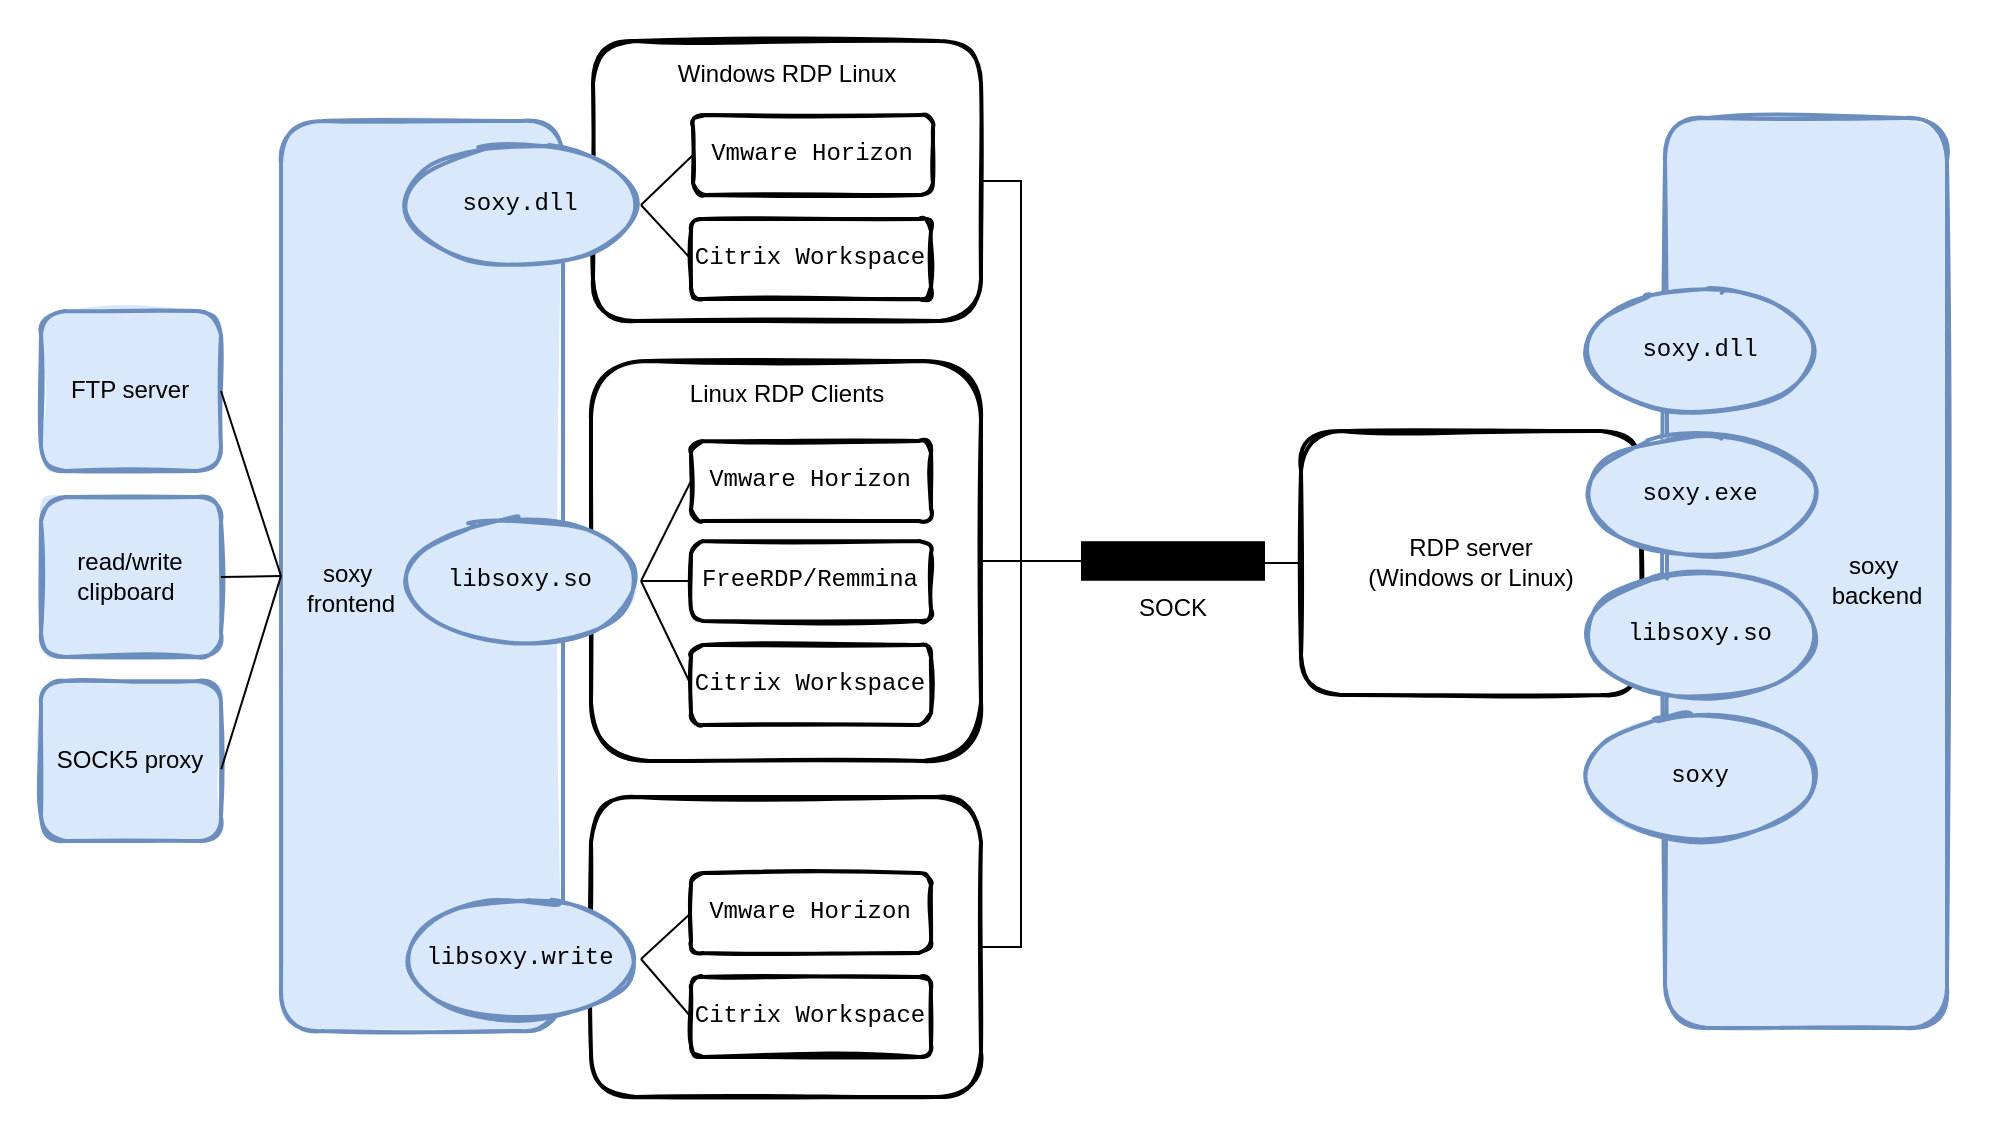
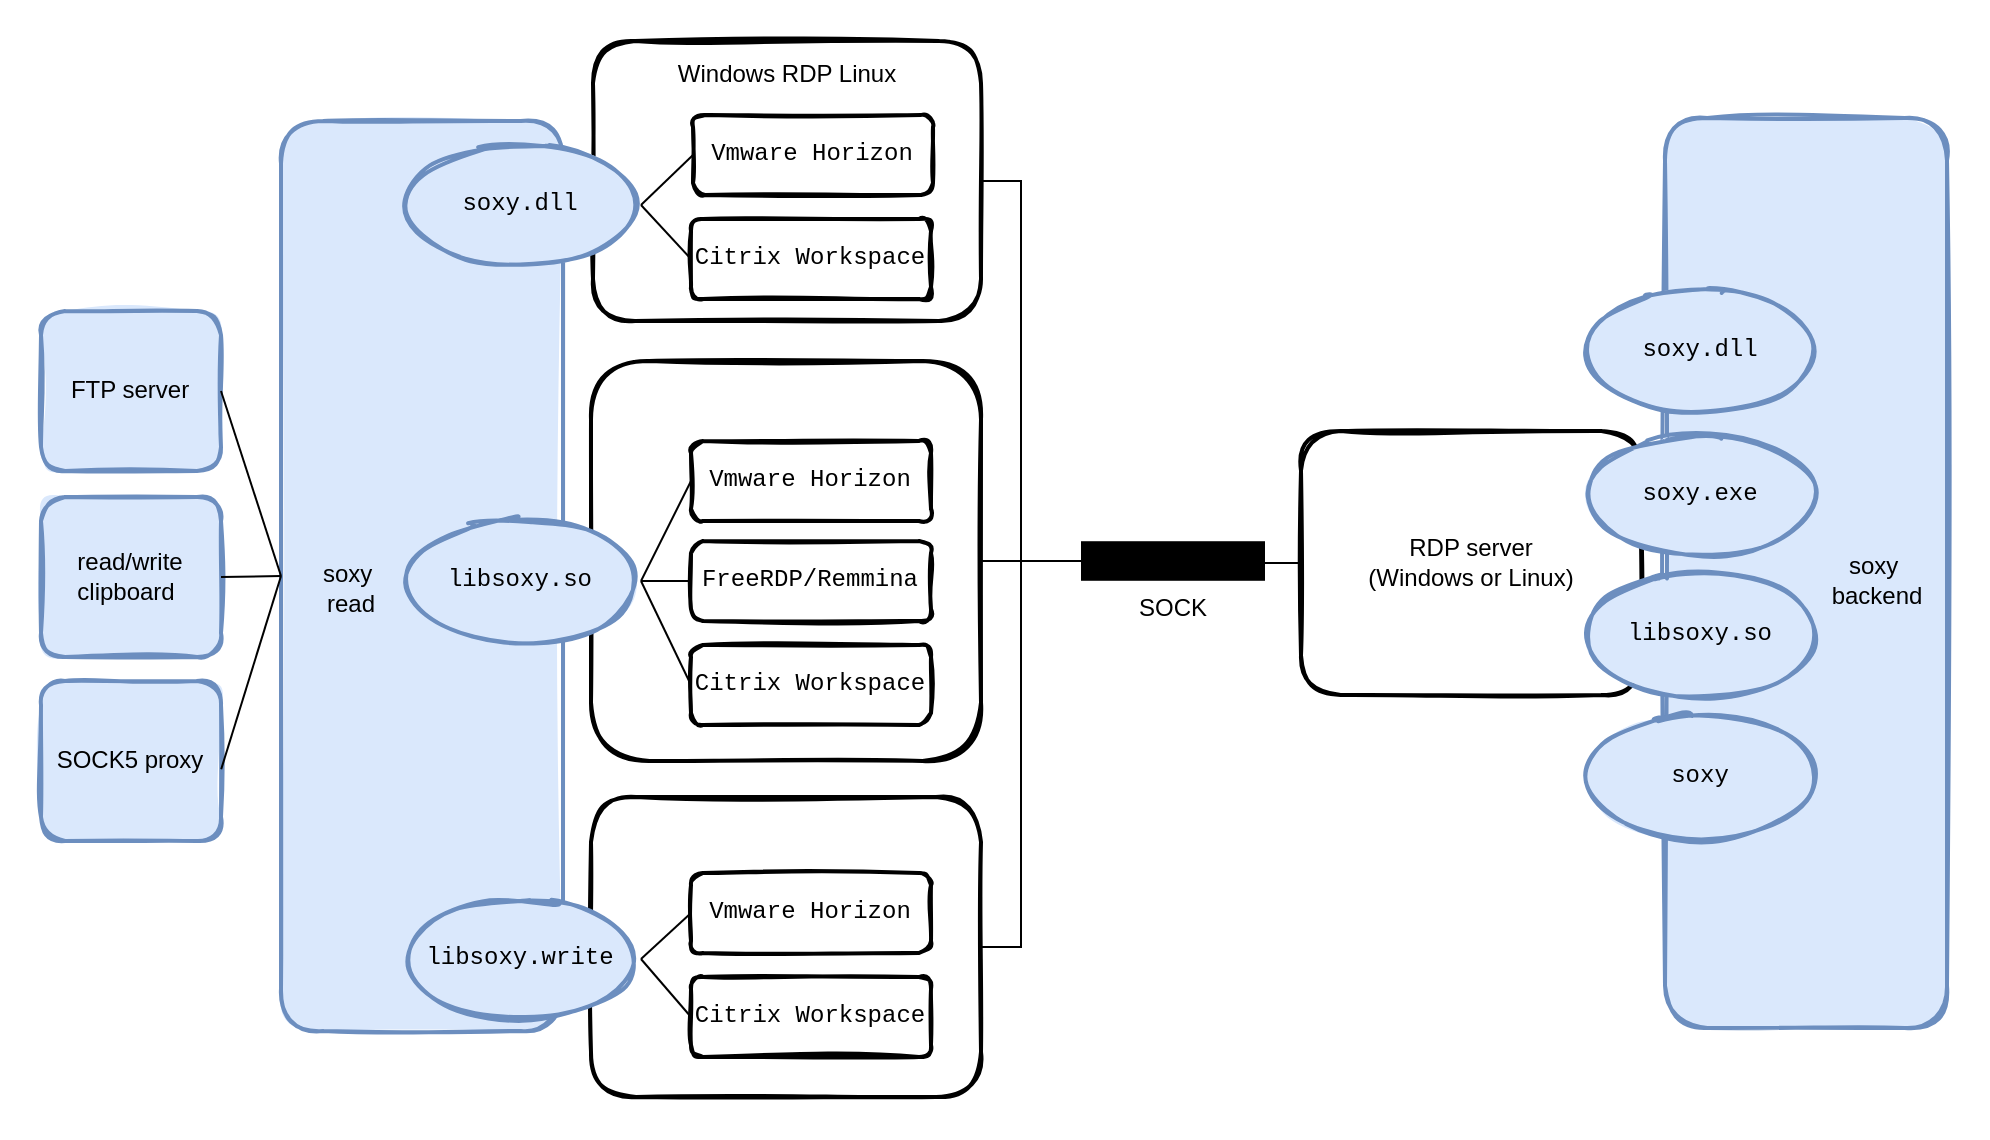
node "Linux RDP Clients": removed
node "soxy frontend": label "soxy frontend" -> "soxy read"
